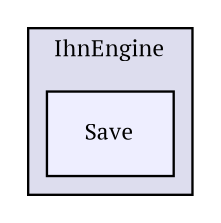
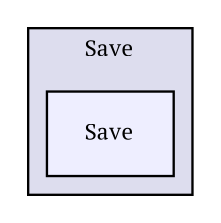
cluster "IhnEngine": label "IhnEngine" -> "Save"
